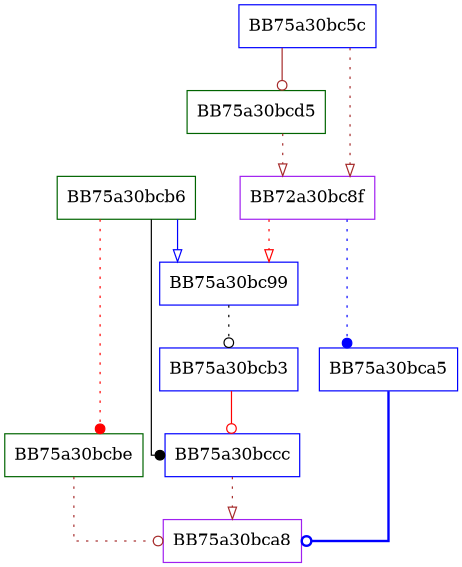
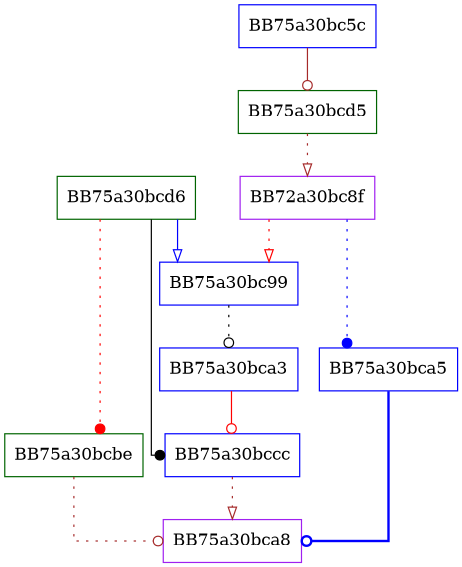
edge "BB75a30bc5c" -> "BB72a30bc8f": removed
node "BB75a30bcb6": label "BB75a30bcb6" -> "BB75a30bcd6"
node "BB75a30bcb3": label "BB75a30bcb3" -> "BB75a30bca3"
